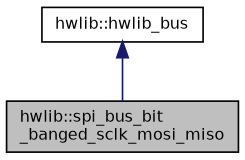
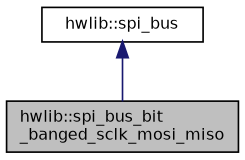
node "hwlib::hwlib_bus": label "hwlib::hwlib_bus" -> "hwlib::spi_bus"
